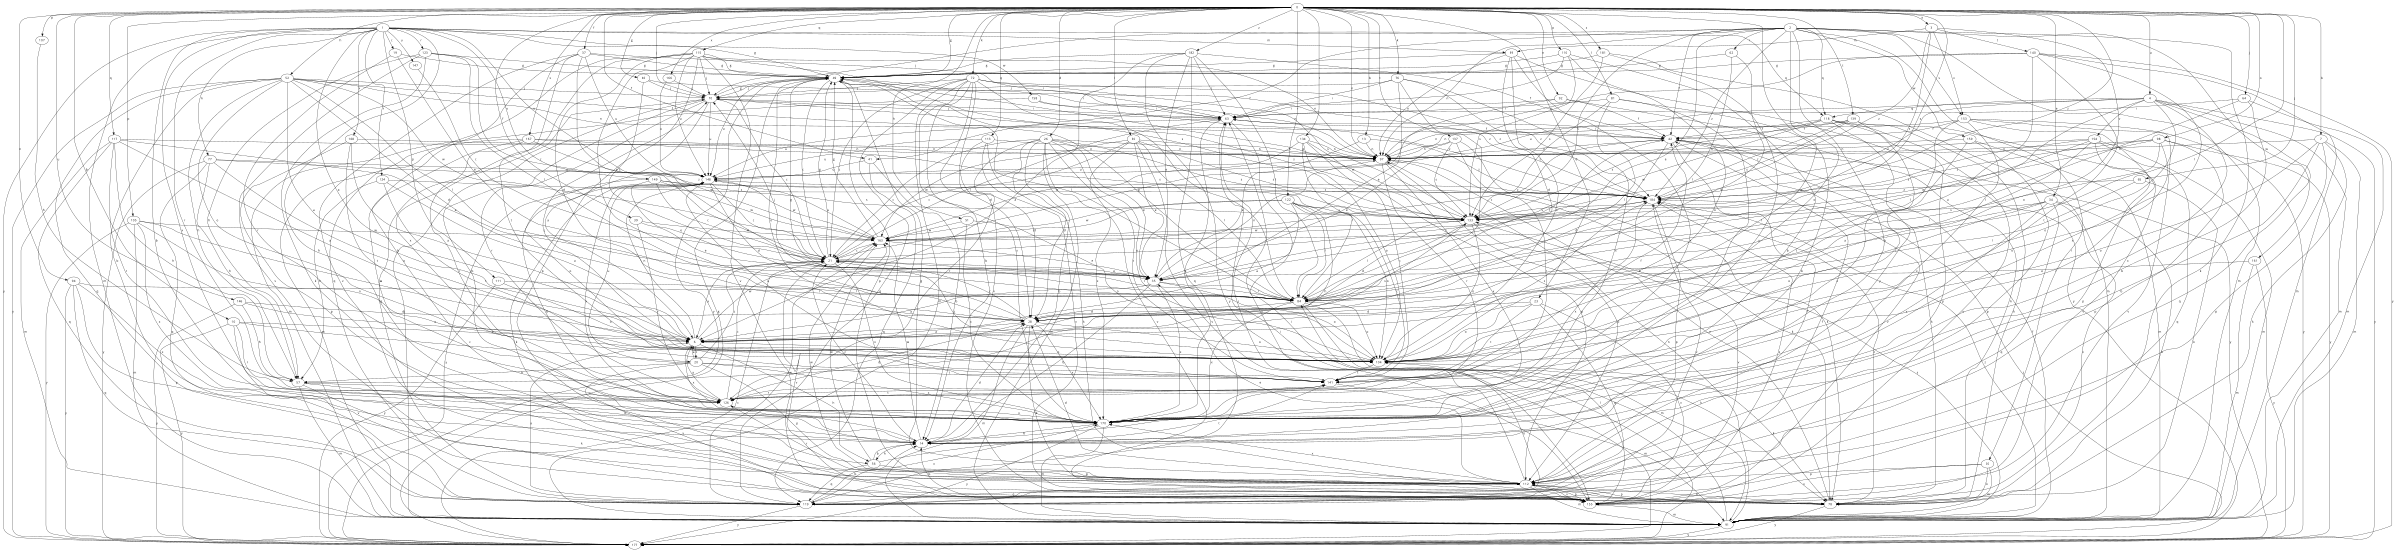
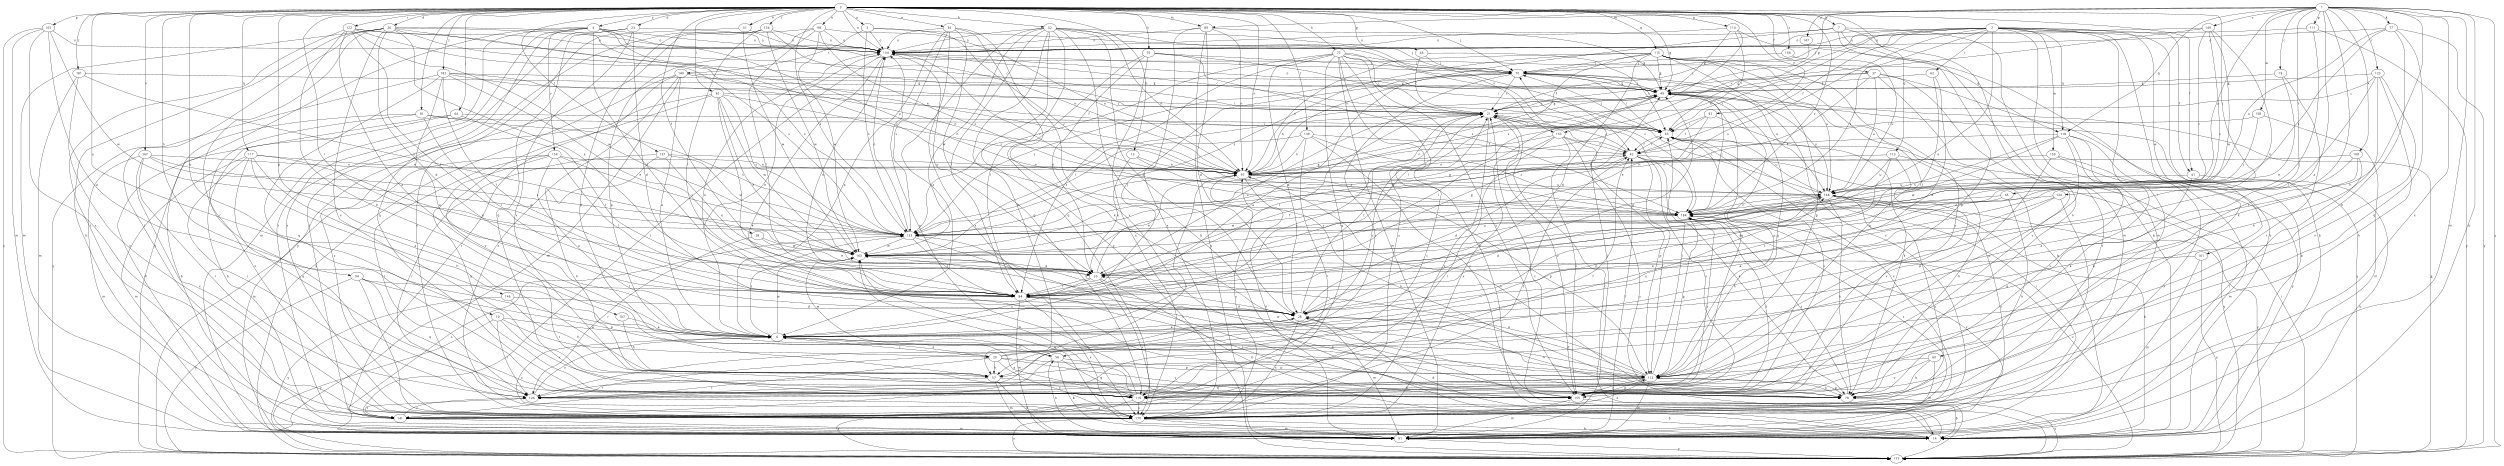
edge "3" -> "89": now "0" -> "89"
edge "146" -> "6": now "107" -> "6"
